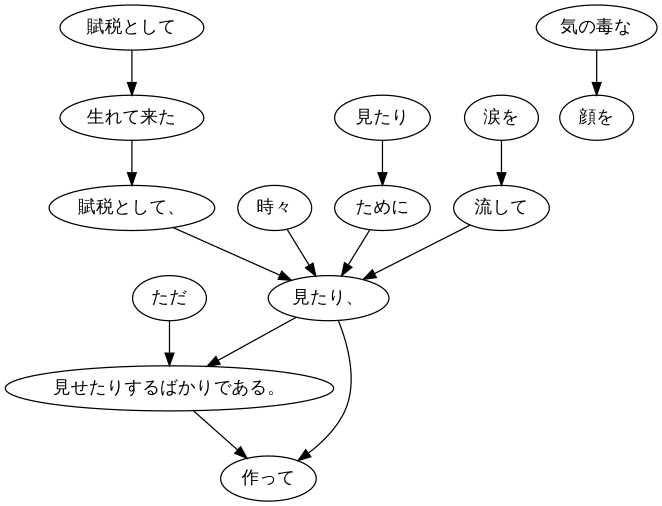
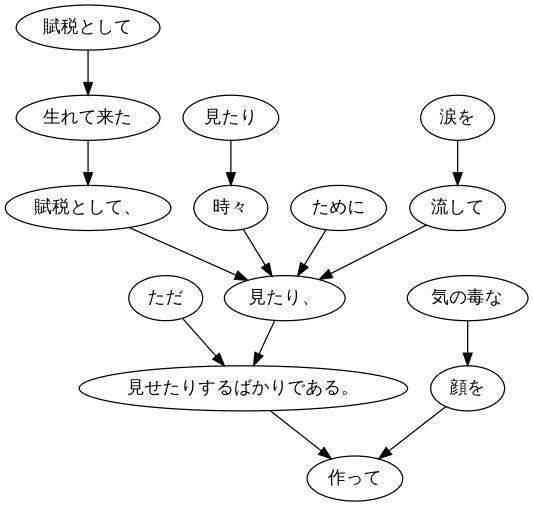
edge "見たり" -> "ために": now "見たり" -> "時々"
edge "見たり、" -> "作って": now "顔を" -> "作って"
